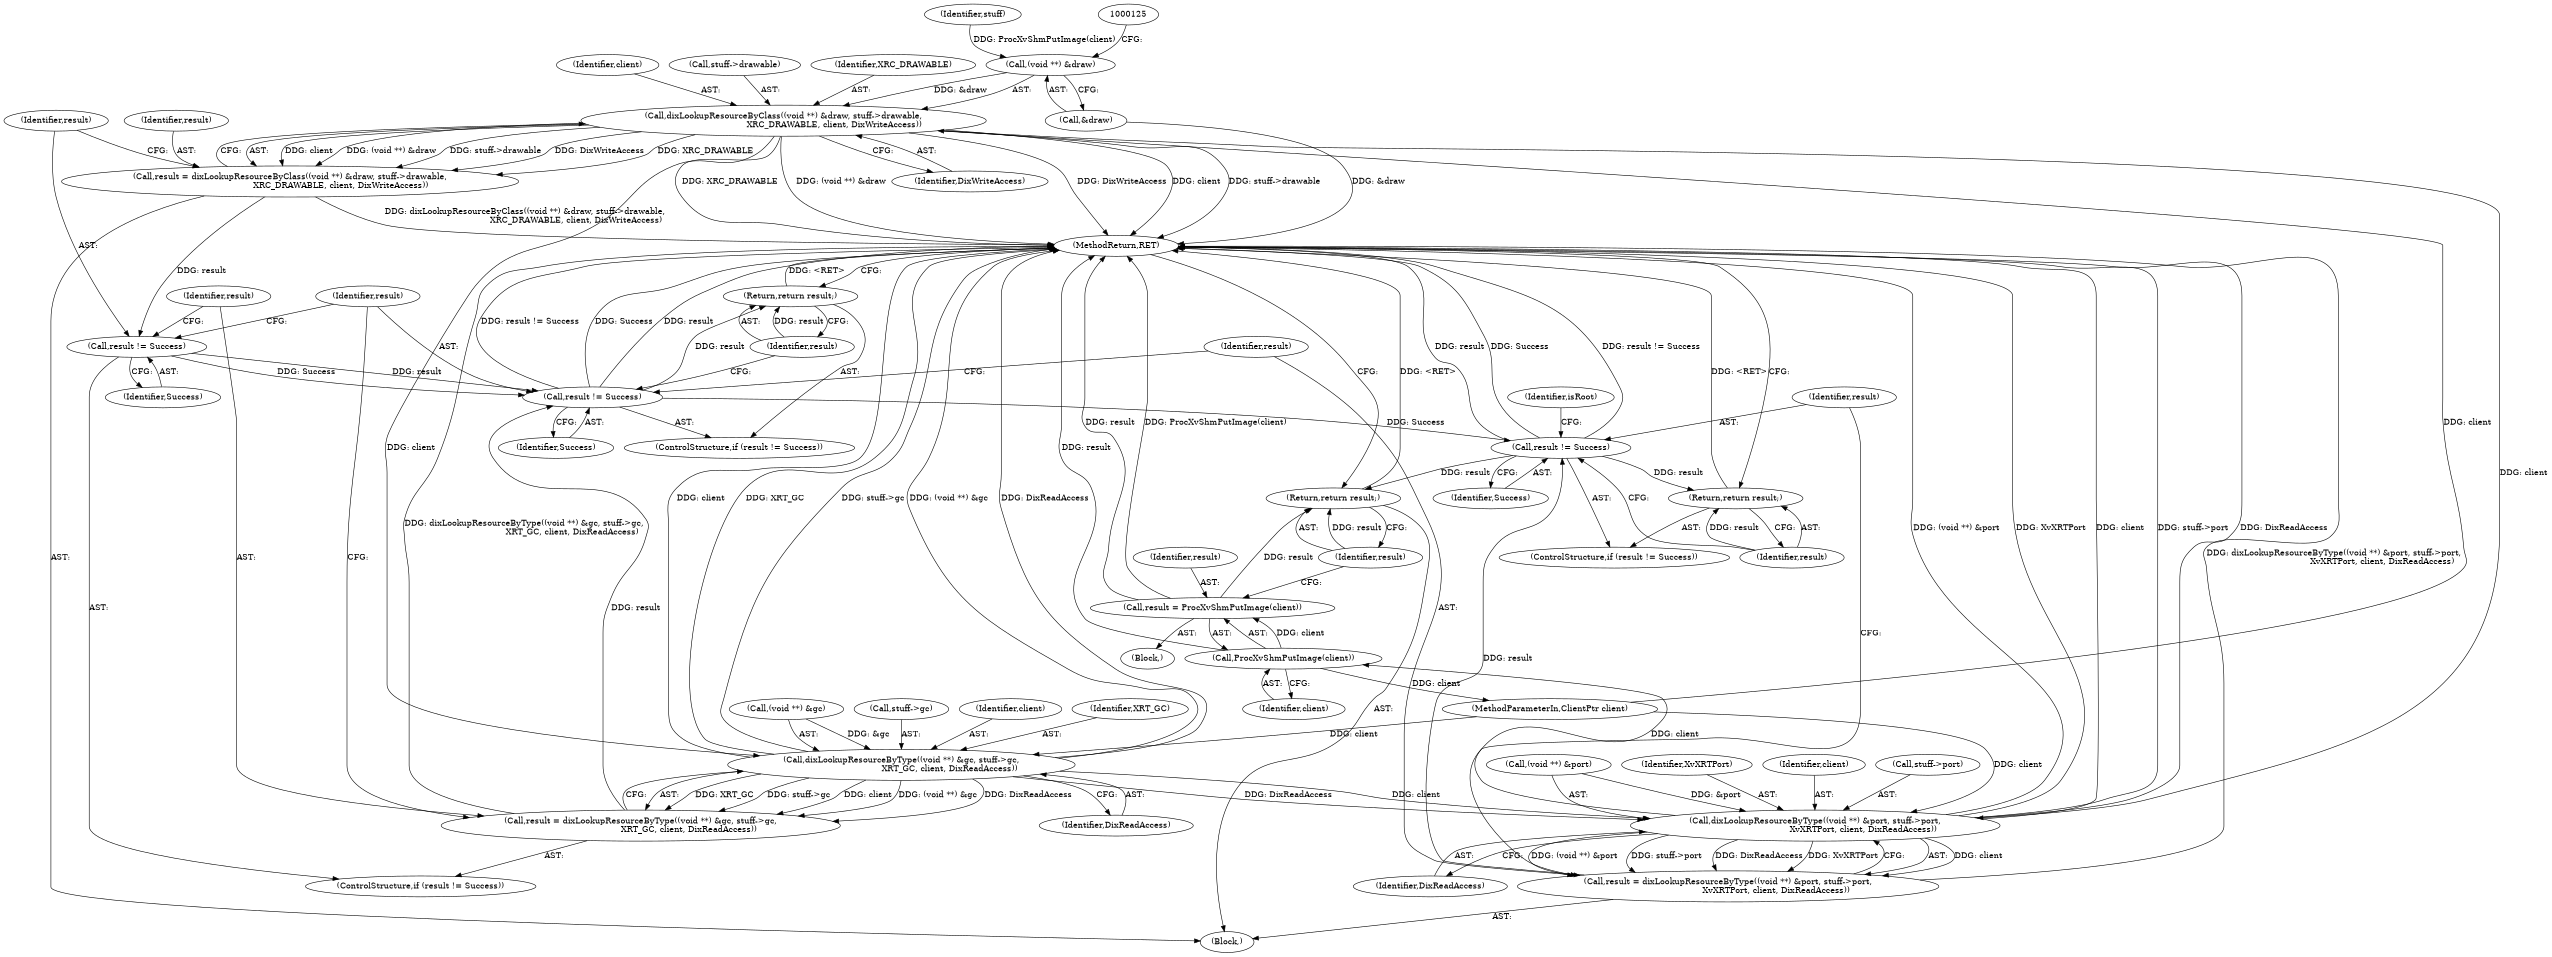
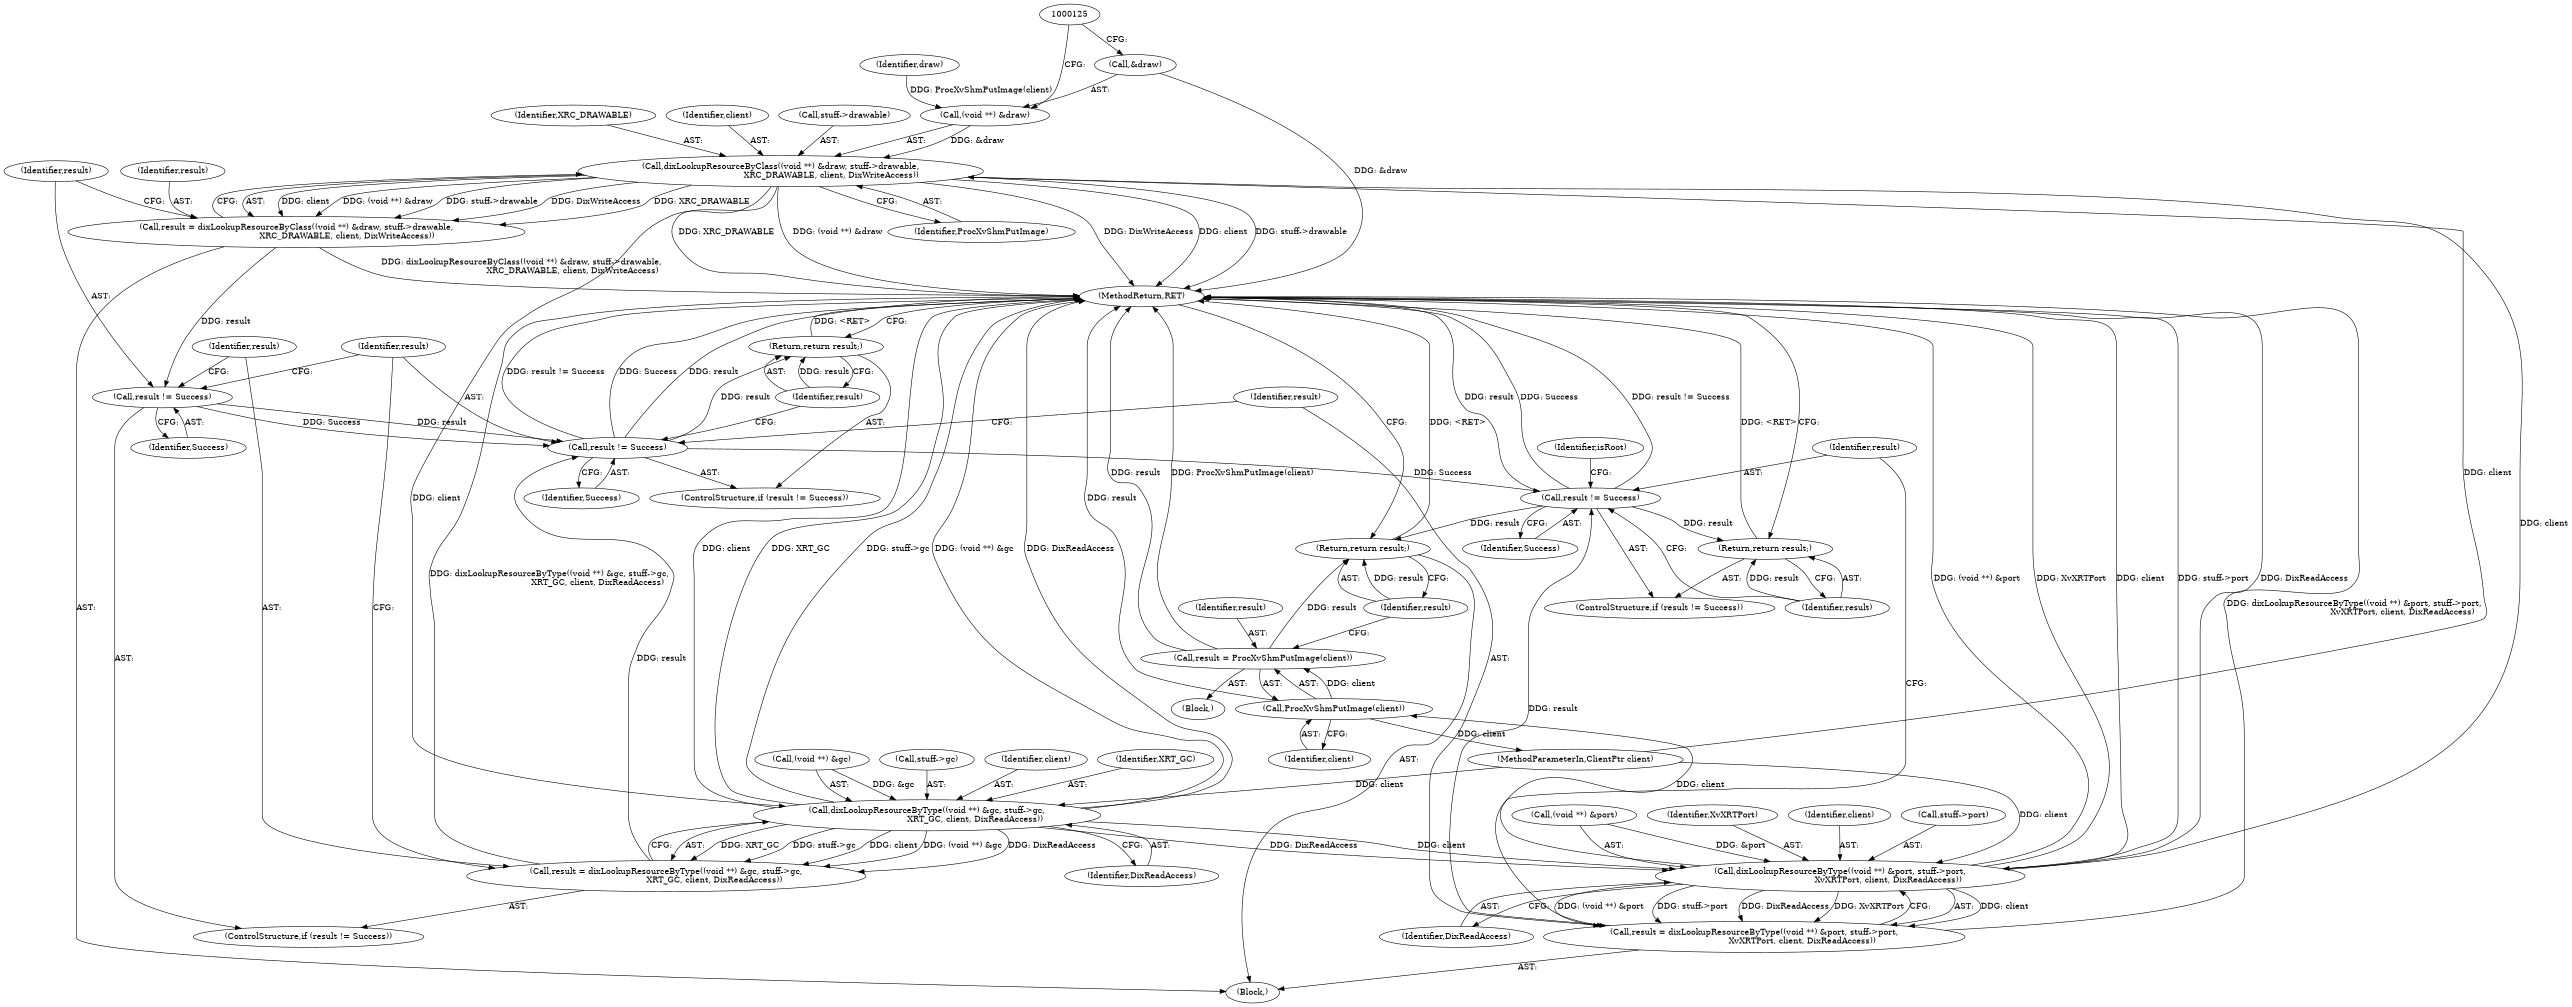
node "(Identifier,stuff)": label "(Identifier,stuff)" -> "(Identifier,draw)"
edge "(Call,(void **) &draw)" -> "(Call,&draw)": now "1000125" -> "(Call,&draw)"
node "(Identifier,DixWriteAccess)": label "(Identifier,DixWriteAccess)" -> "(Identifier,ProcXvShmPutImage)"
